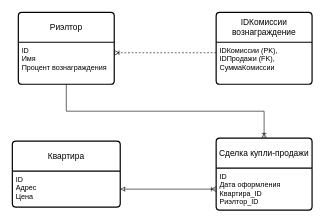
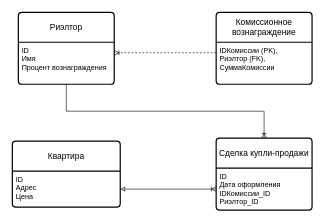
node "IDКомиссии вознаграждение": label "IDКомиссии вознаграждение" -> "Комиссионное вознаграждение"
node "IDКомиссии (PK), IDПродажи (FK), СуммаКомиссии": label "IDКомиссии (PK), IDПродажи (FK), СуммаКомиссии" -> "IDКомиссии (PK), Риэлтор (FK), СуммаКомиссии"
node "ID Дата оформления Квартира_ID Риэлтор_ID": label "ID Дата оформления Квартира_ID Риэлтор_ID" -> "ID Дата оформления IDКомиссии_ID Риэлтор_ID"
